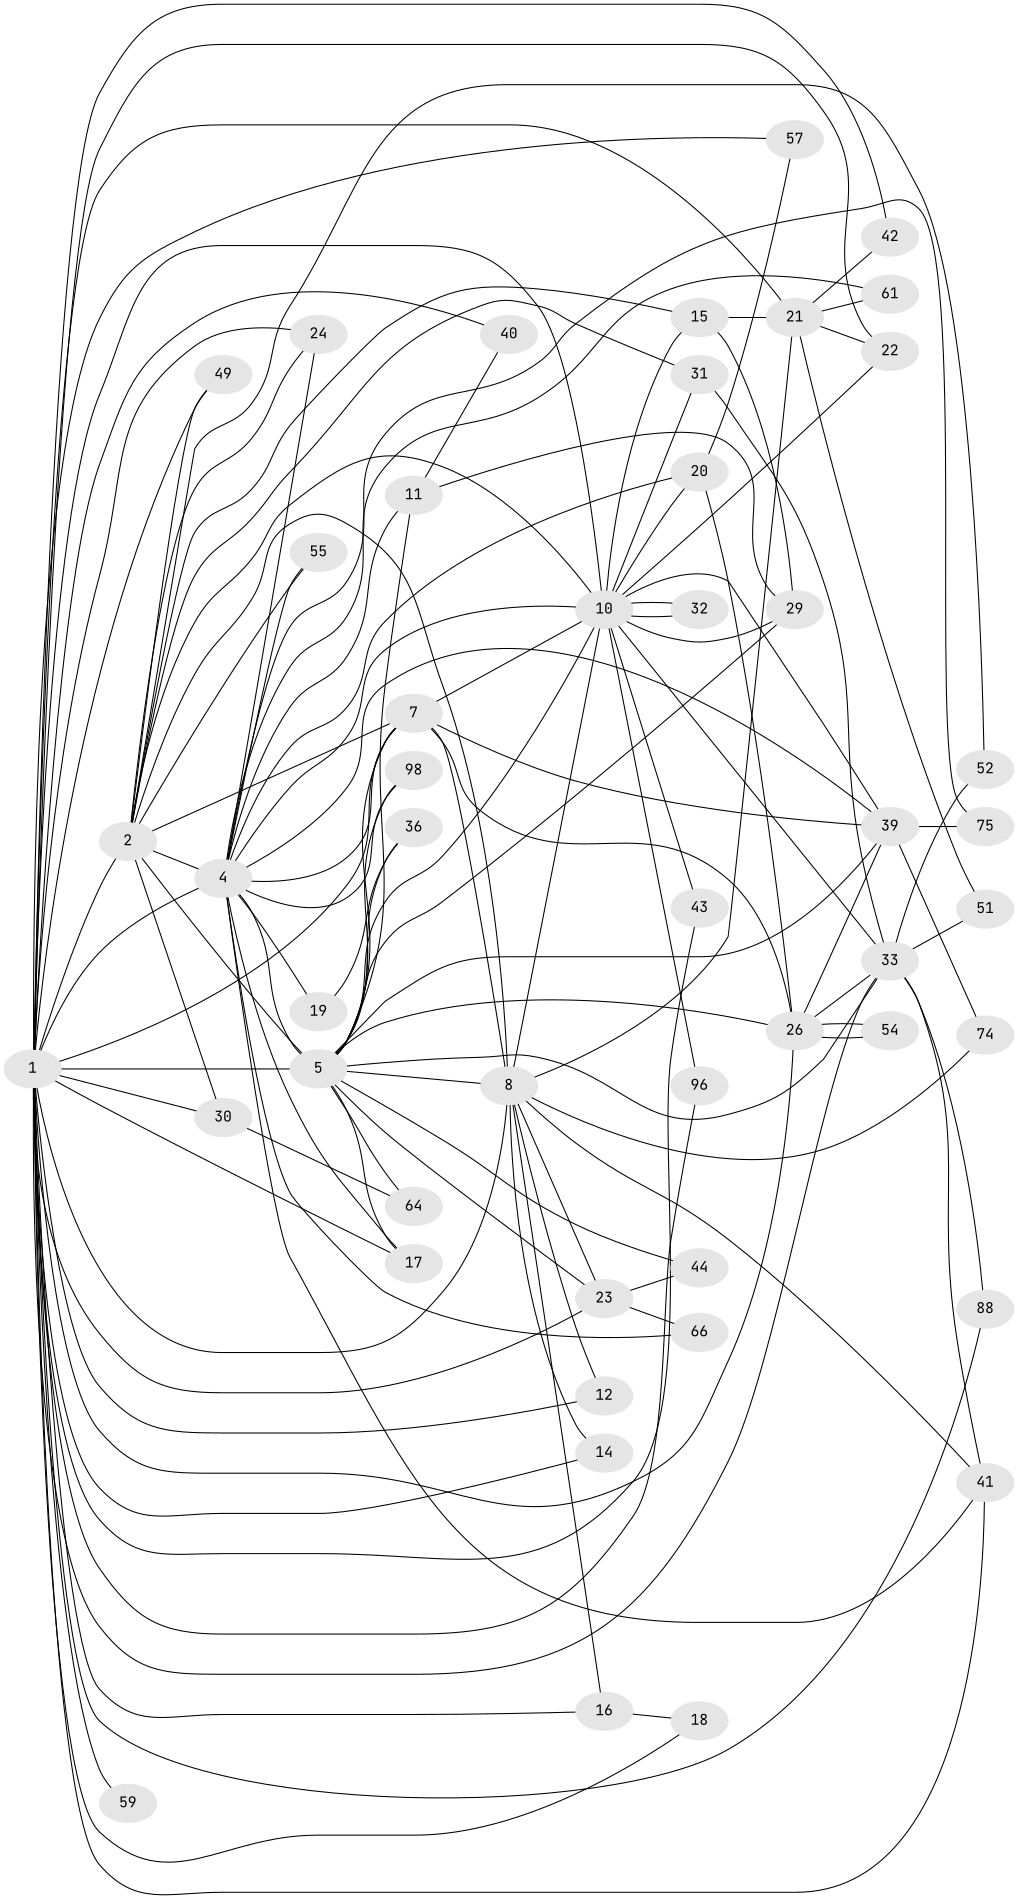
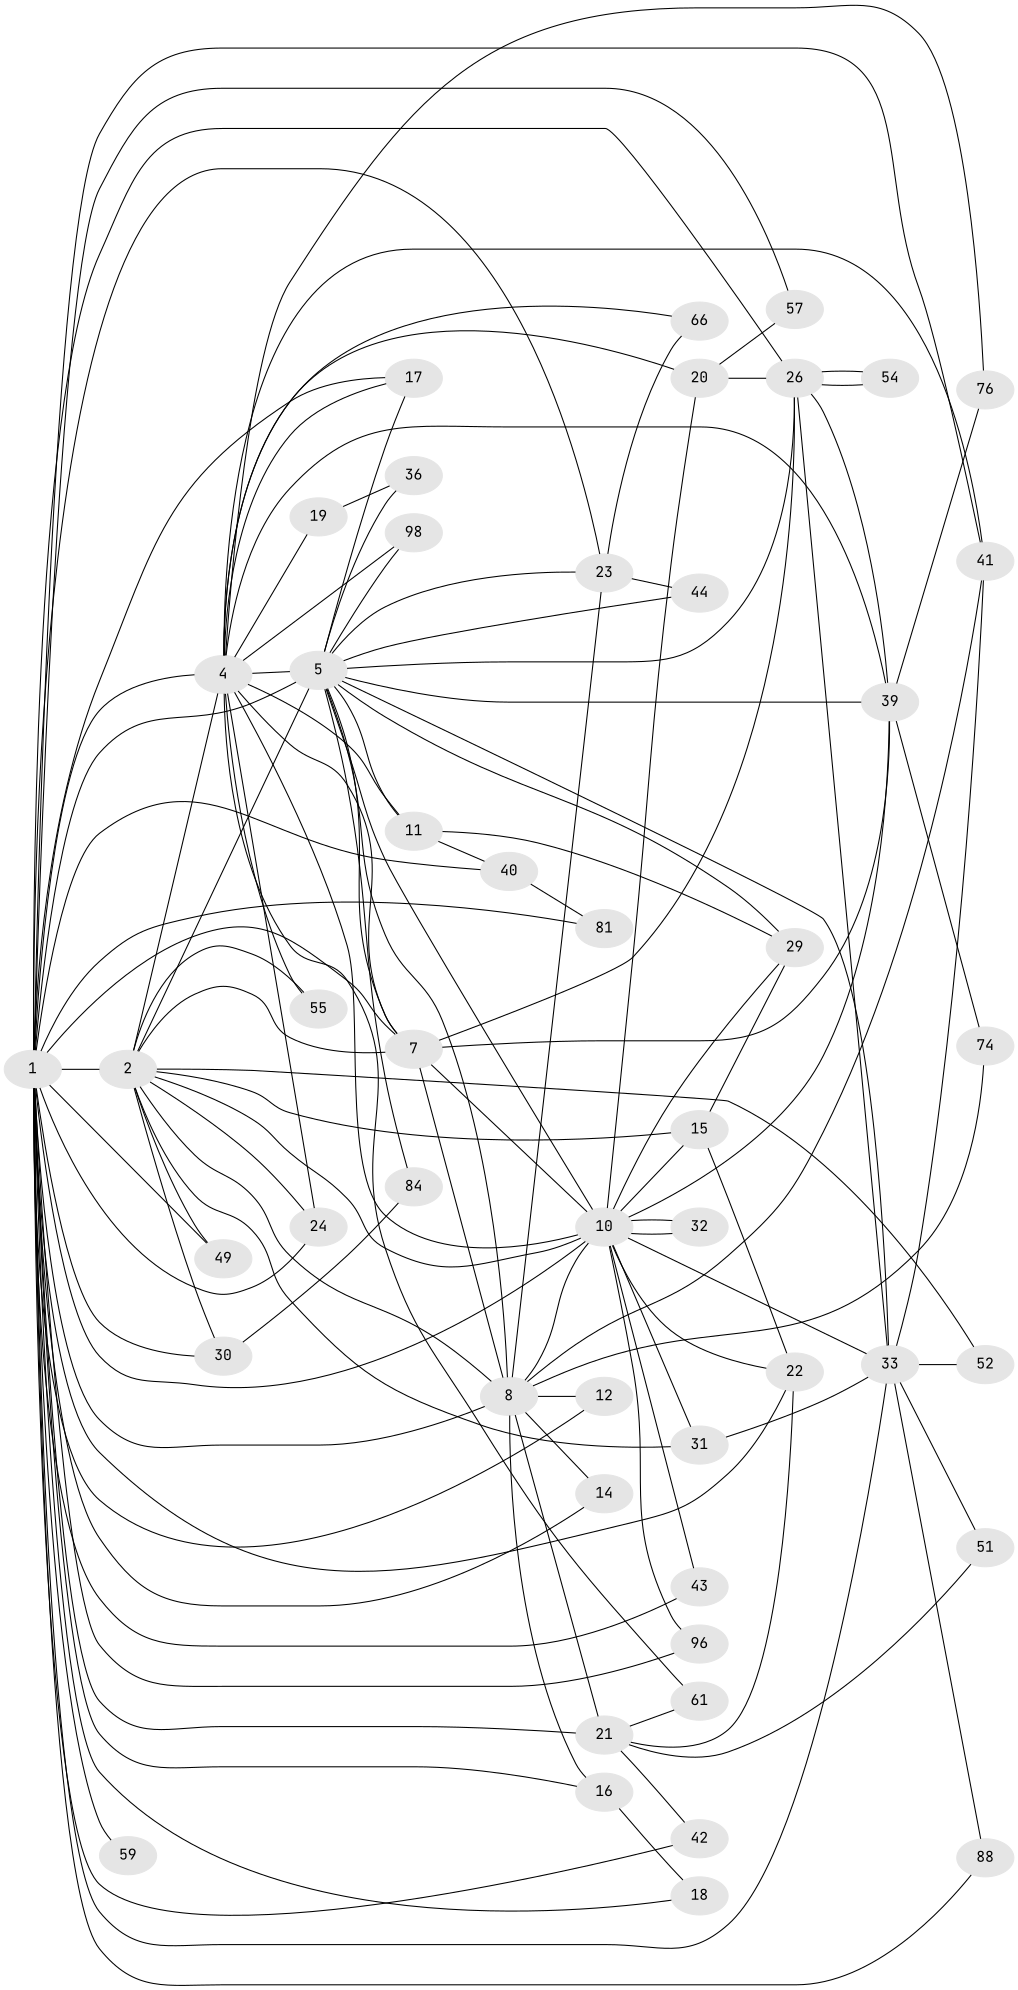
edge "15" -- "21": now "15" -- "22"
node "75": label "75" -> "76"
node "81": added
node "64": label "64" -> "84"
